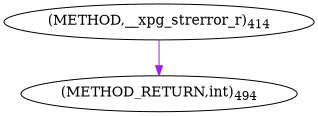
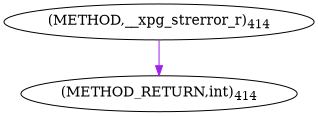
node "(METHOD_RETURN,int)": text "494" -> "414"
